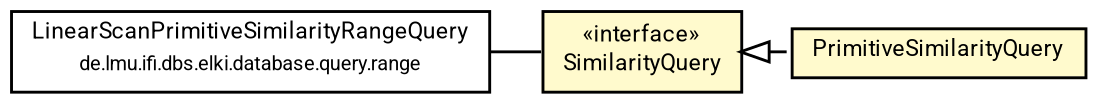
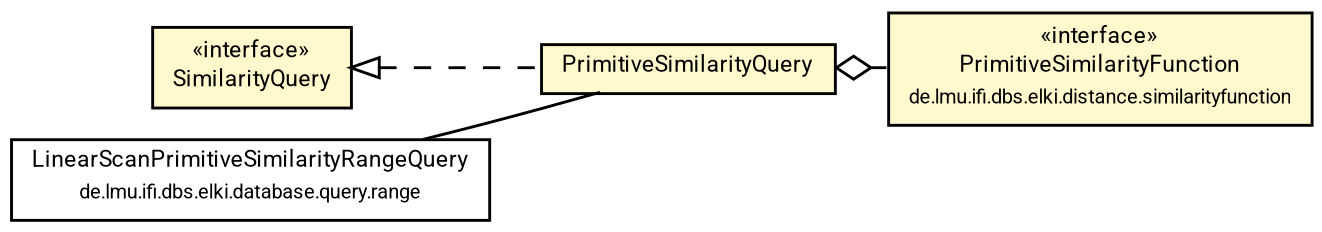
edge "LinearScanPrimitiveSimilarityRangeQuery" -- "SimilarityQuery": now "LinearScanPrimitiveSimilarityRangeQuery" -- "PrimitiveSimilarityQuery"
node "PrimitiveSimilarityFunction": added
